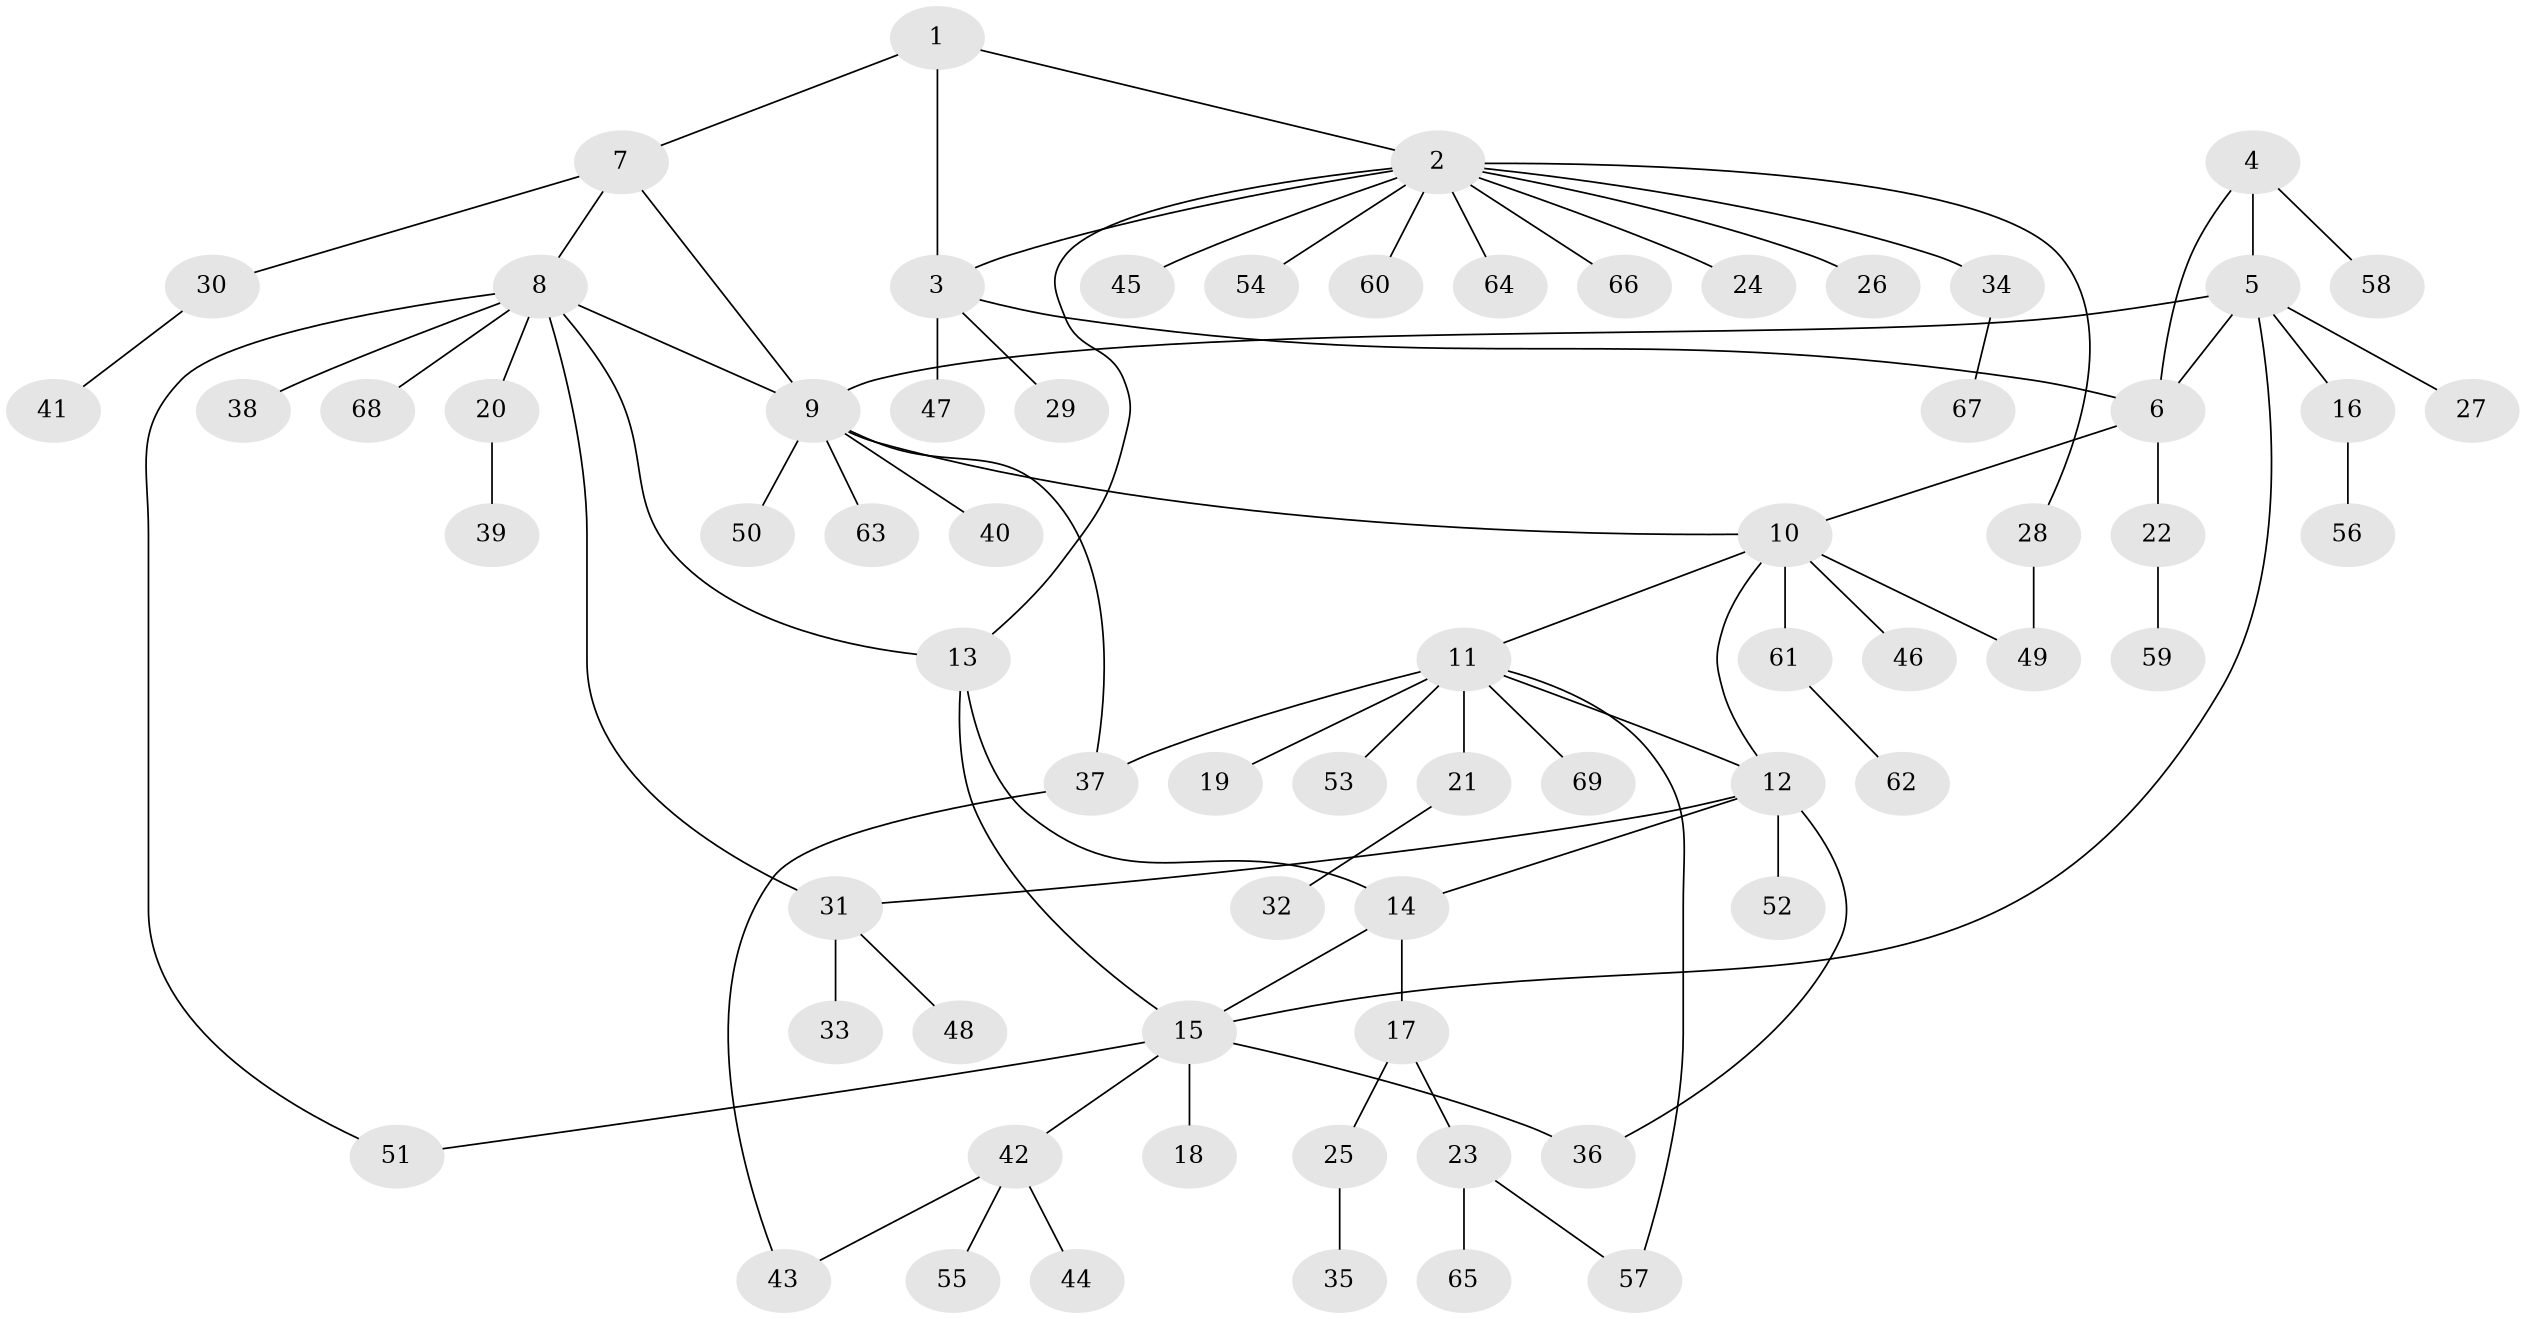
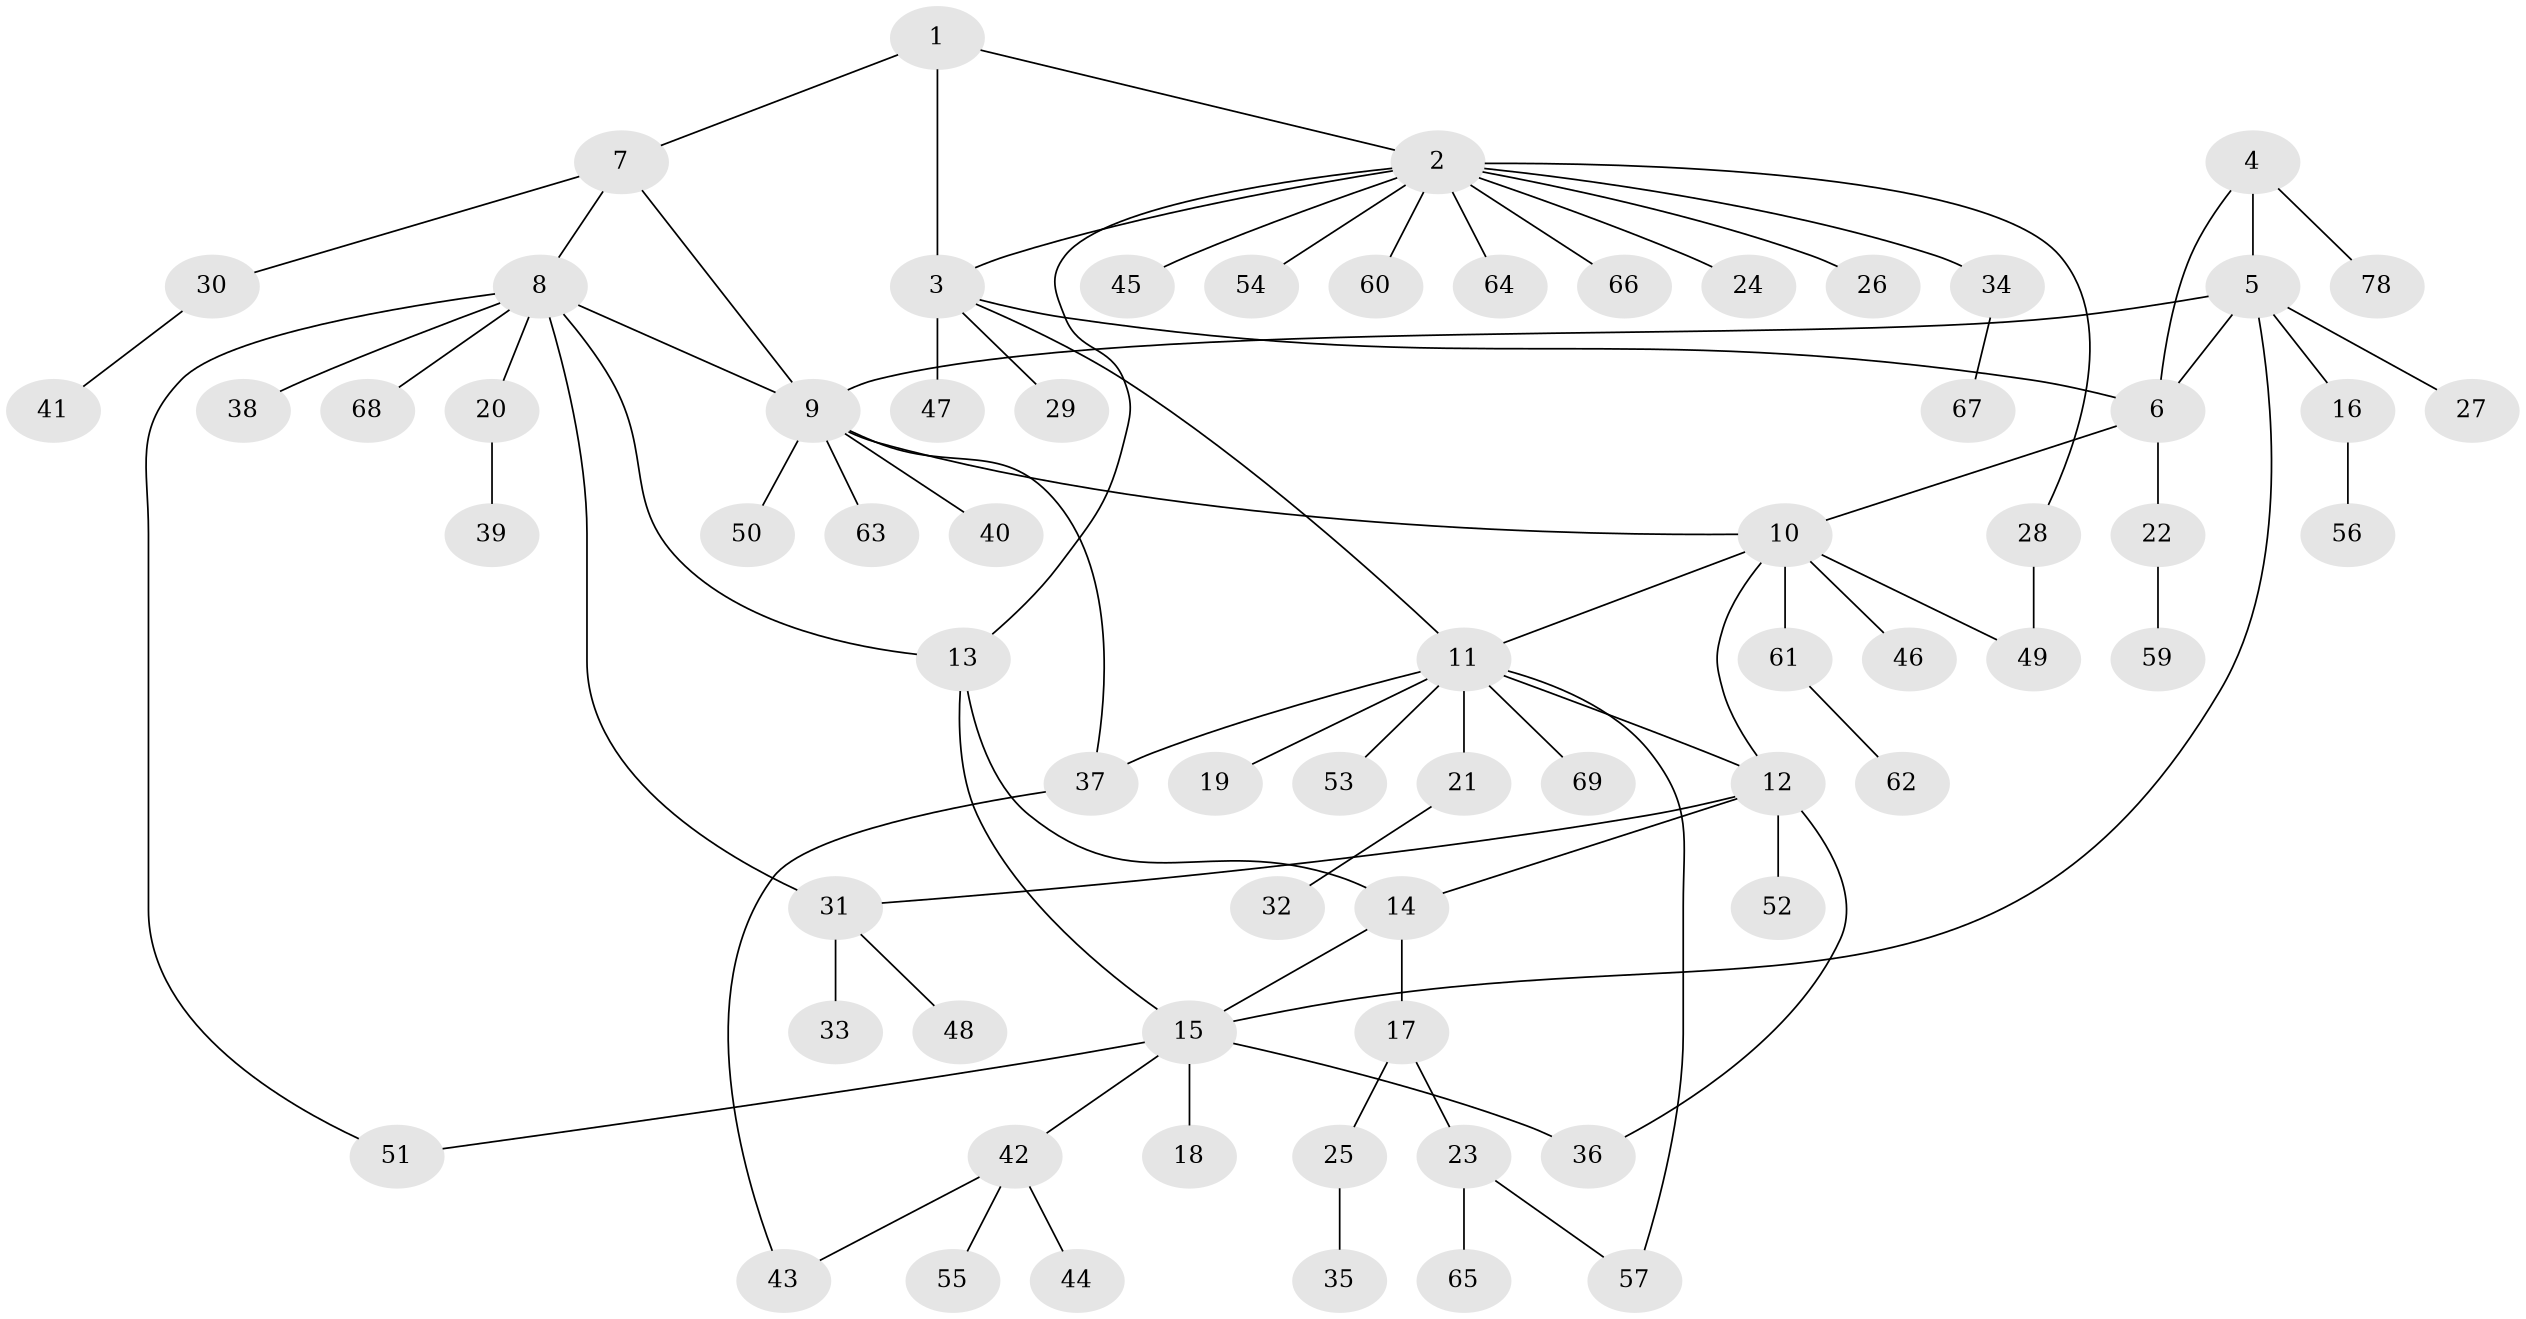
node "58": label "58" -> "78"
edge "3" -- "11": added
